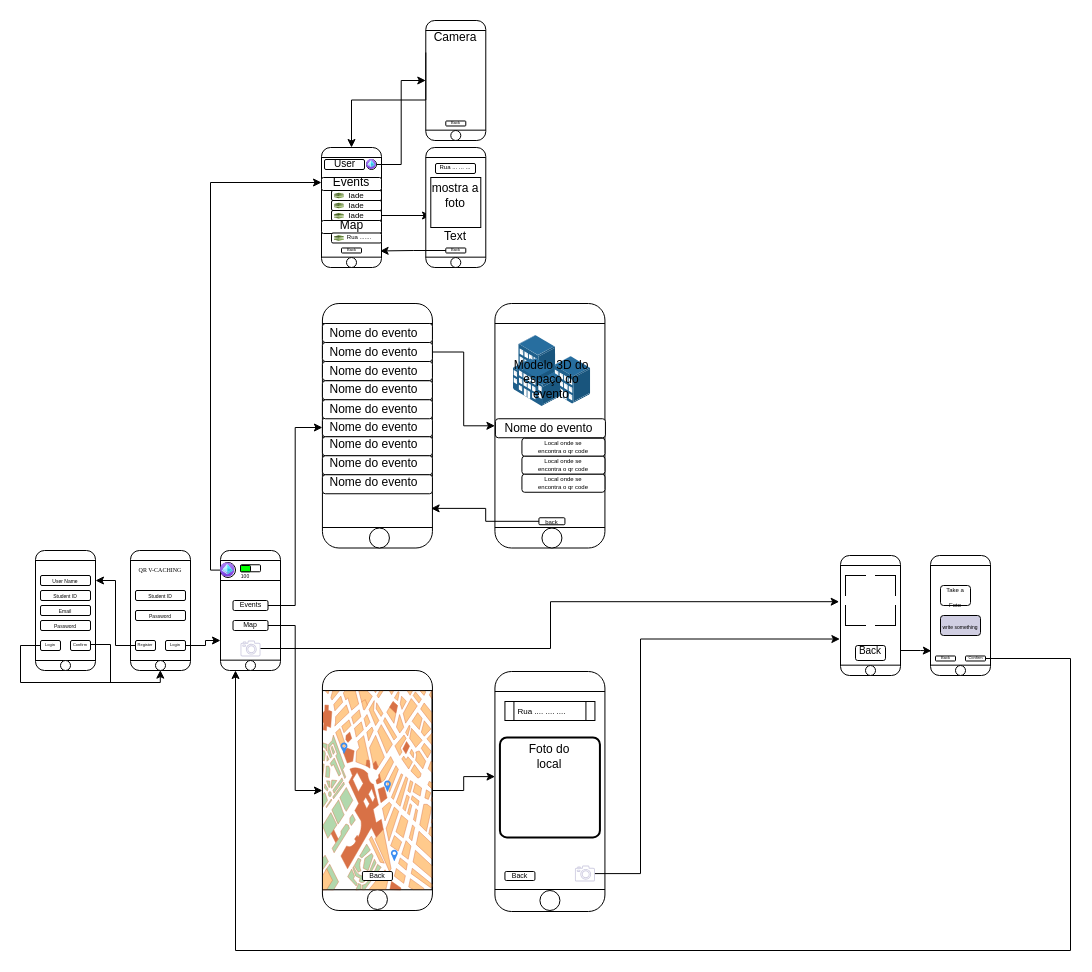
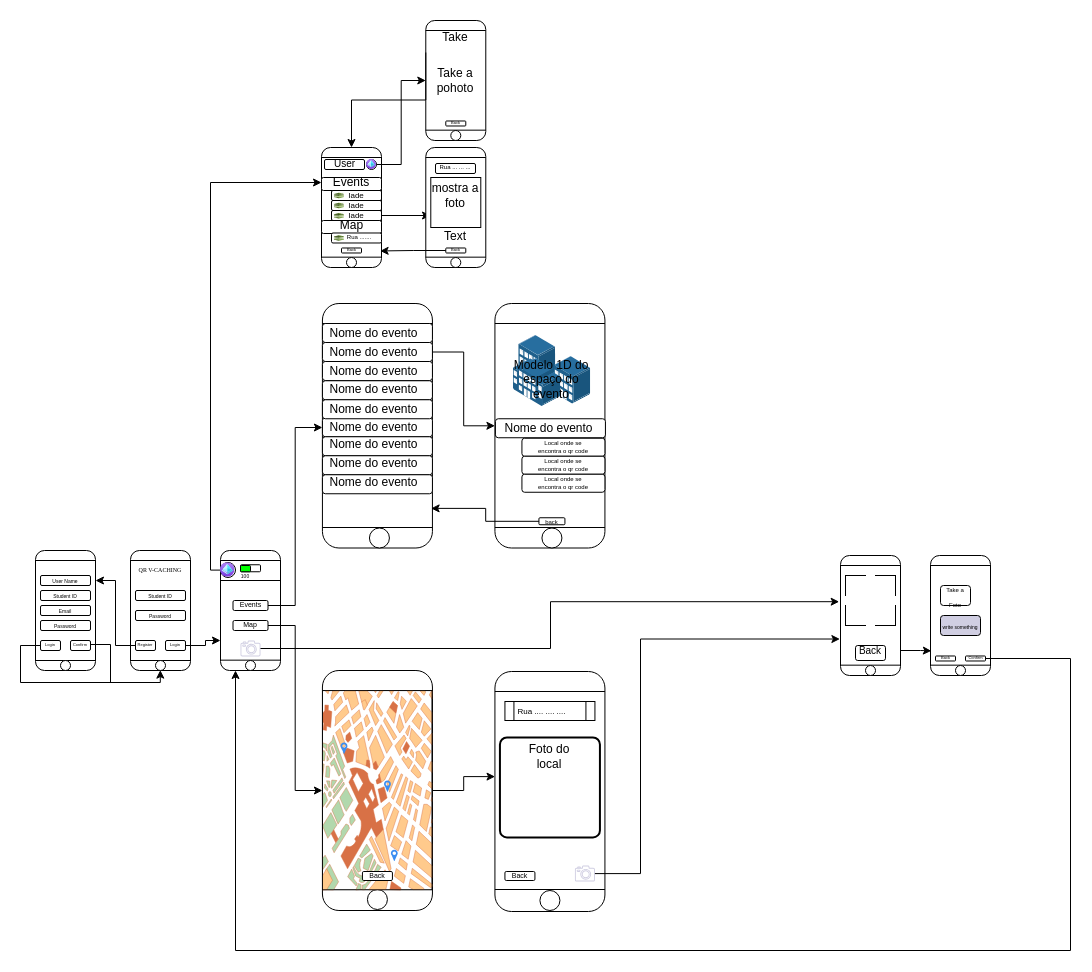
node "Camera": label "Camera" -> "Take"
node "Take a pohoto": added
node "Modelo 3D do espaço do evento": label "Modelo 3D do espaço do evento" -> "Modelo 1D do espaço do evento"
